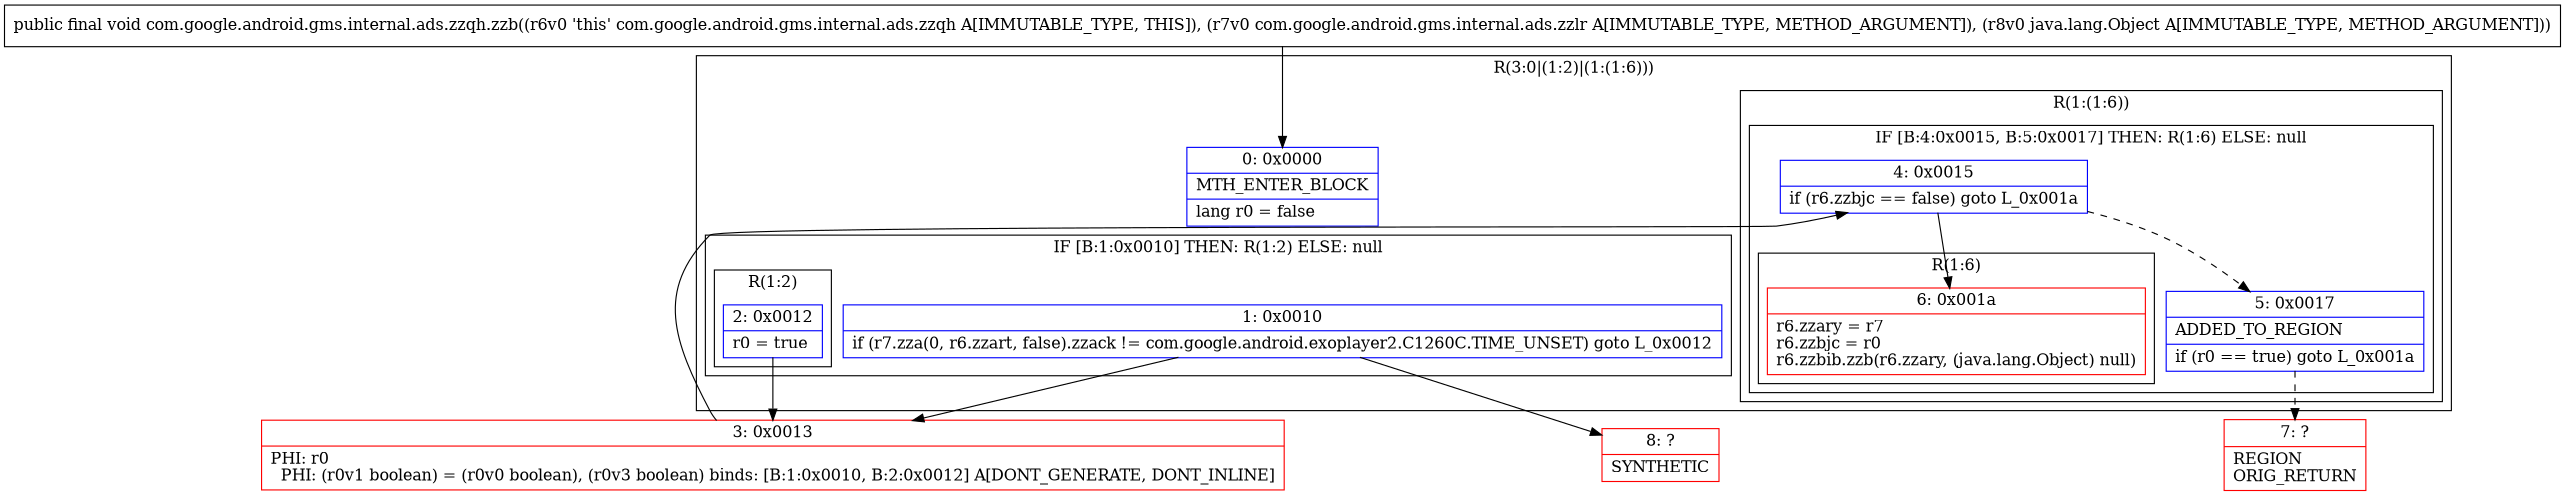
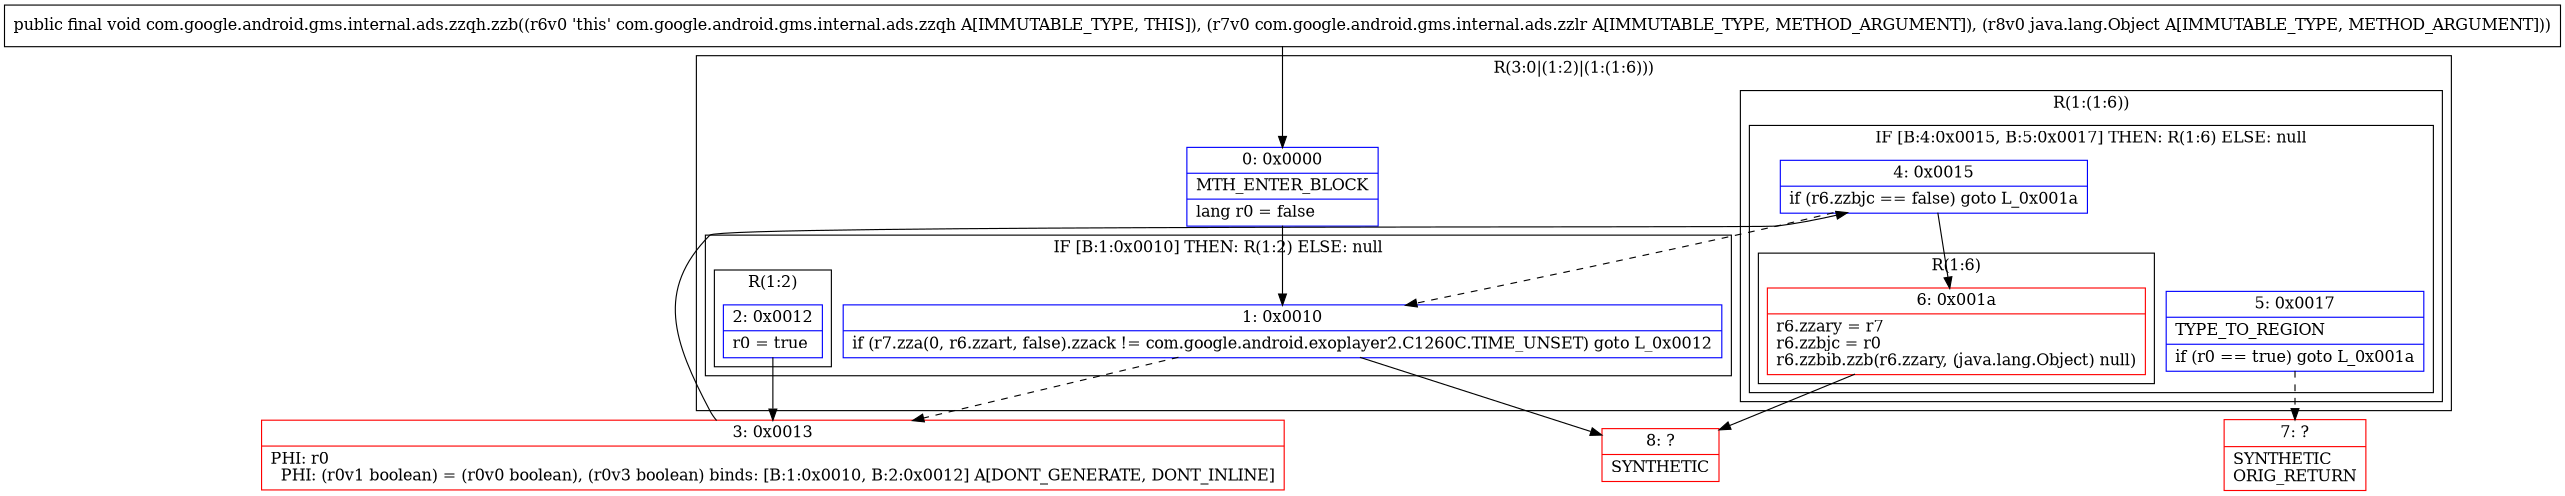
edge "4: 0x0015" -> "5: 0x0017": now "4: 0x0015" -> "1: 0x0010"
edge "0: 0x0000" -> "1: 0x0010": added
node "5: 0x0017": text "ADDED_TO_REGION" -> "TYPE_TO_REGION"
edge "1: 0x0010" -> "3: 0x0013": style solid -> dashed
edge "6: 0x001a" -> "8: ?": added
node "7: ?": text "REGION" -> "SYNTHETIC"
